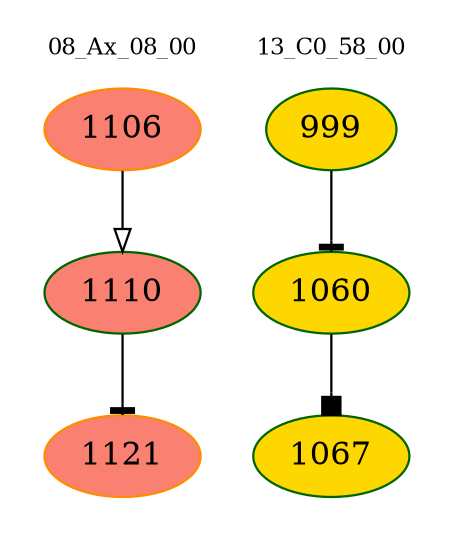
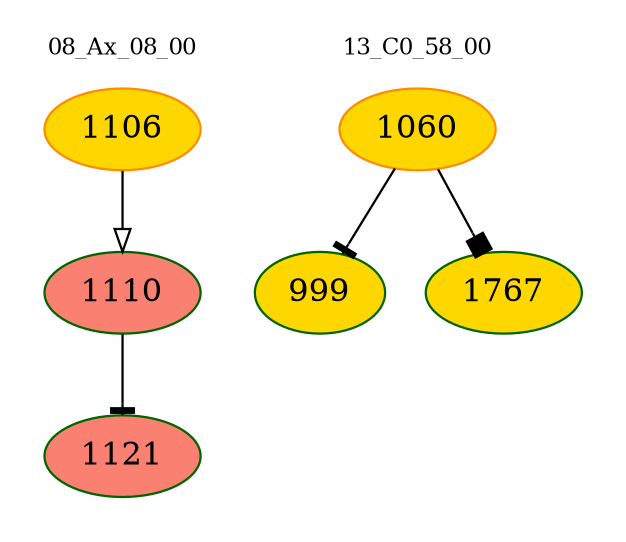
node "1106": fillcolor salmon -> gold
edge "999" -> "1060": reversed
node "1060": color darkgreen -> darkorange
node "1121": color darkorange -> darkgreen
node "1067": label "1067" -> "1767"
